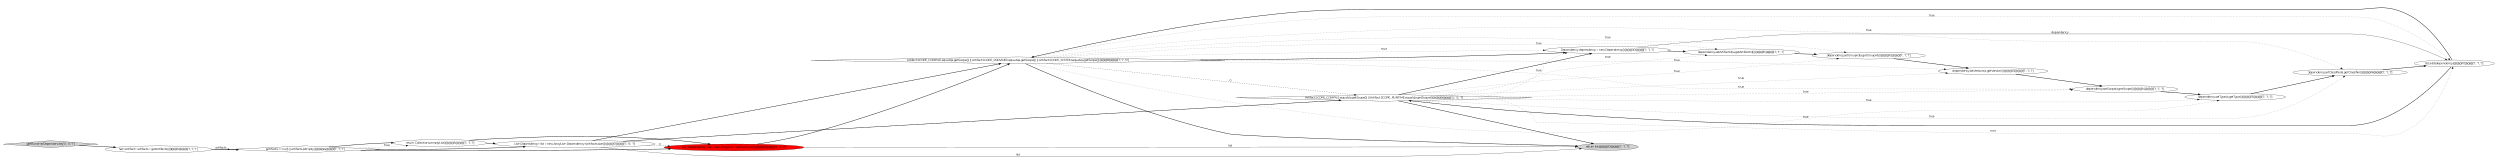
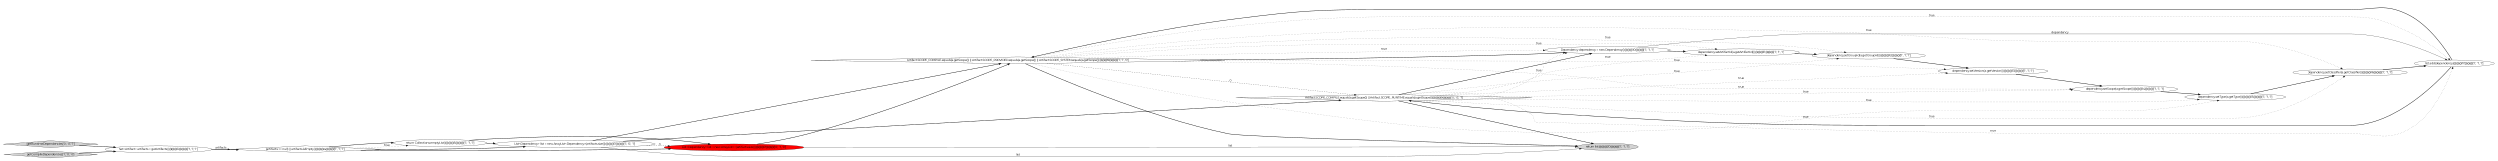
node "getCompileDependencies['1', '0', '0']": added
